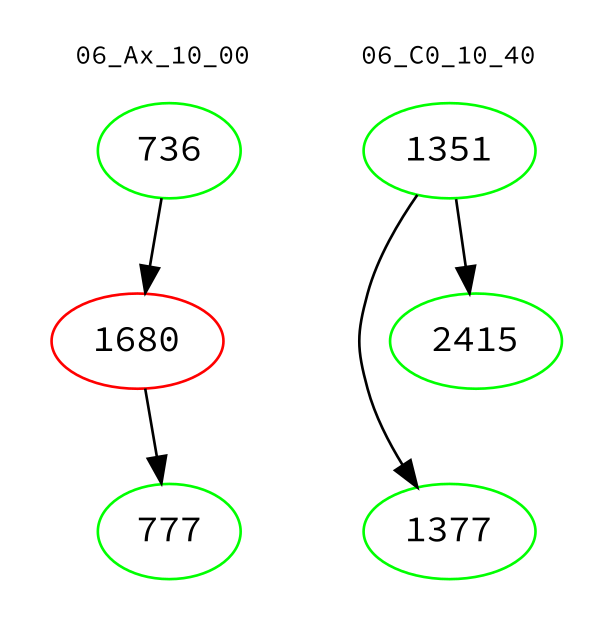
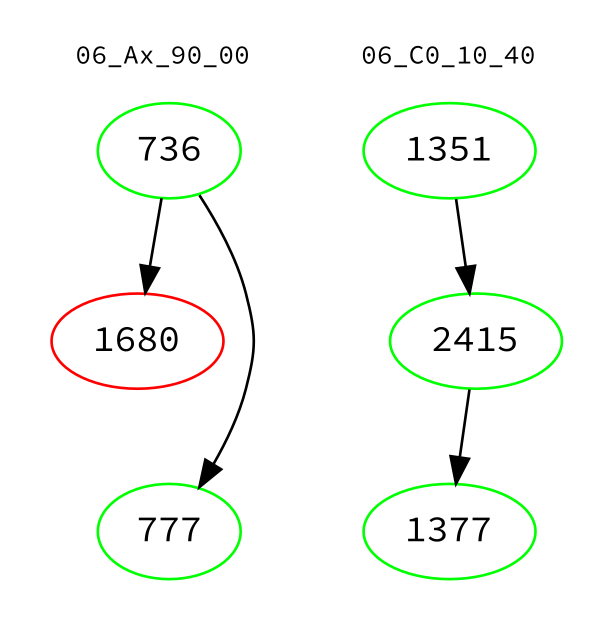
cluster "06_Ax_10_00": label "06_Ax_10_00" -> "06_Ax_90_00"
edge "1351" -> "1377": now "2415" -> "1377"
edge "1680" -> "777": now "736" -> "777"
